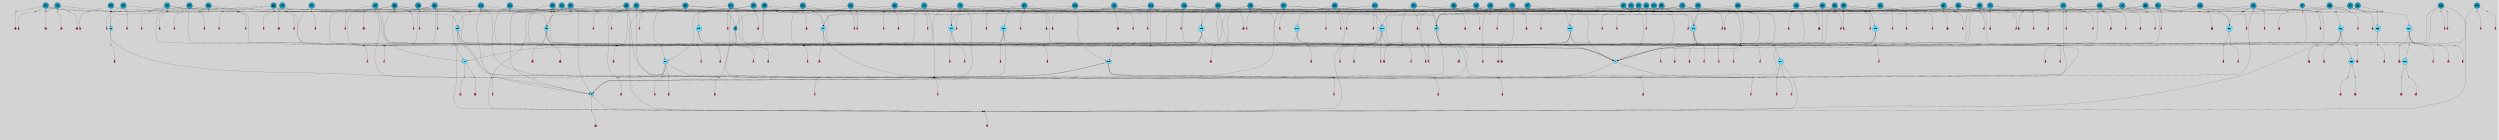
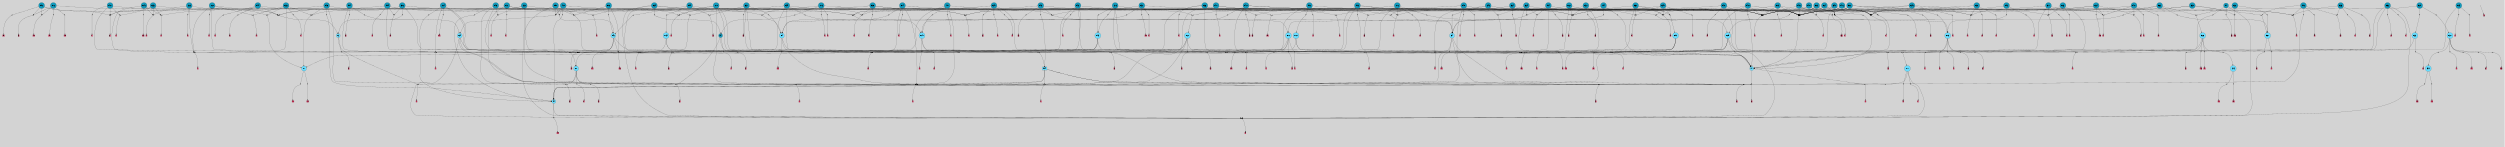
node "T394": removed
